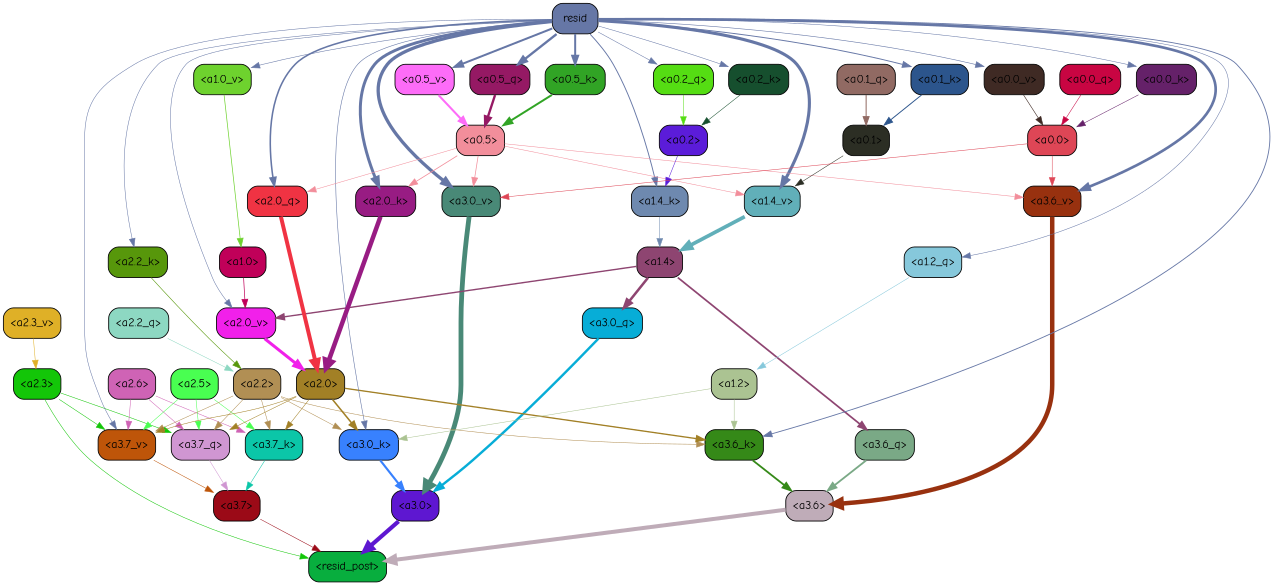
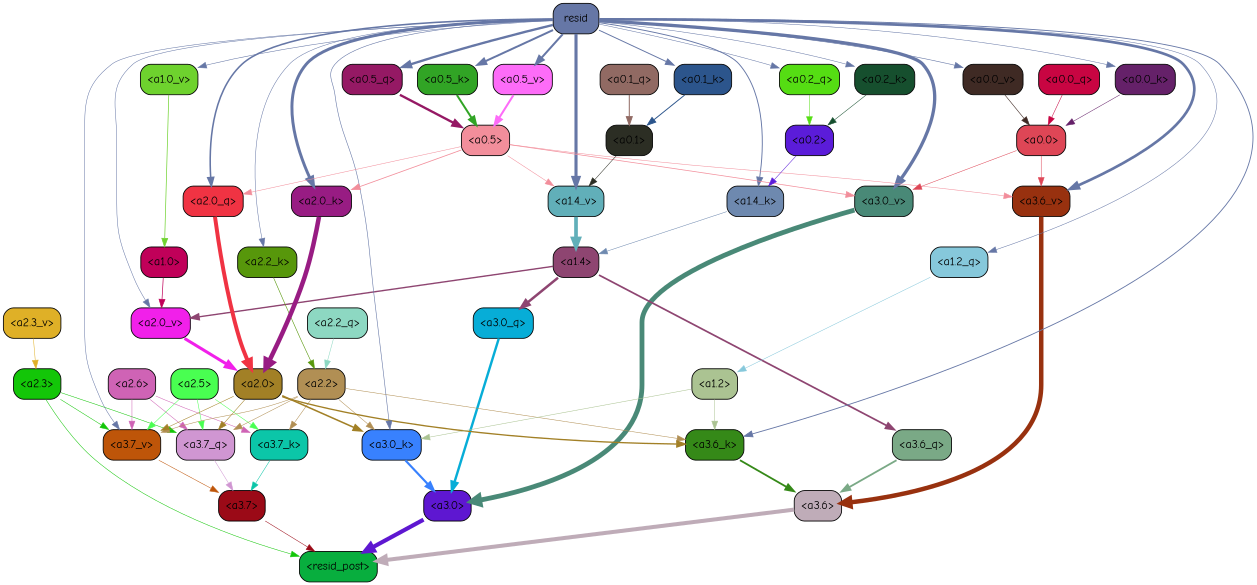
edge "<a2.0>" -> "<a3.7_k>": removed
